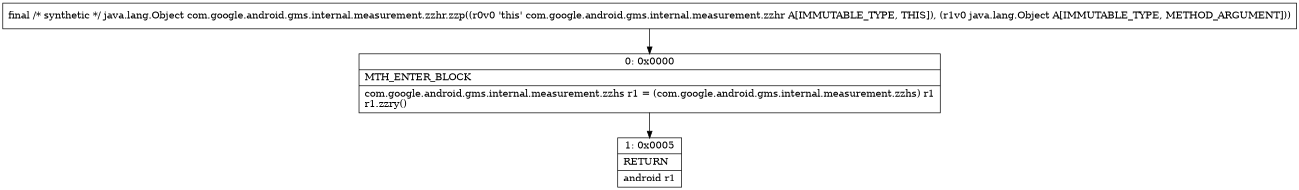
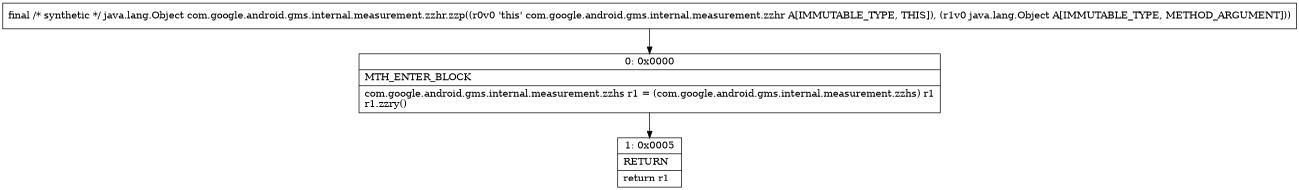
node "1: 0x0005": text "android r1" -> "return r1"
